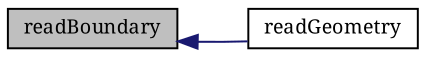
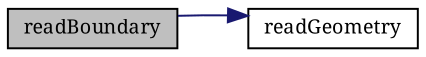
edge "readGeometry" -> "readBoundary": reversed
